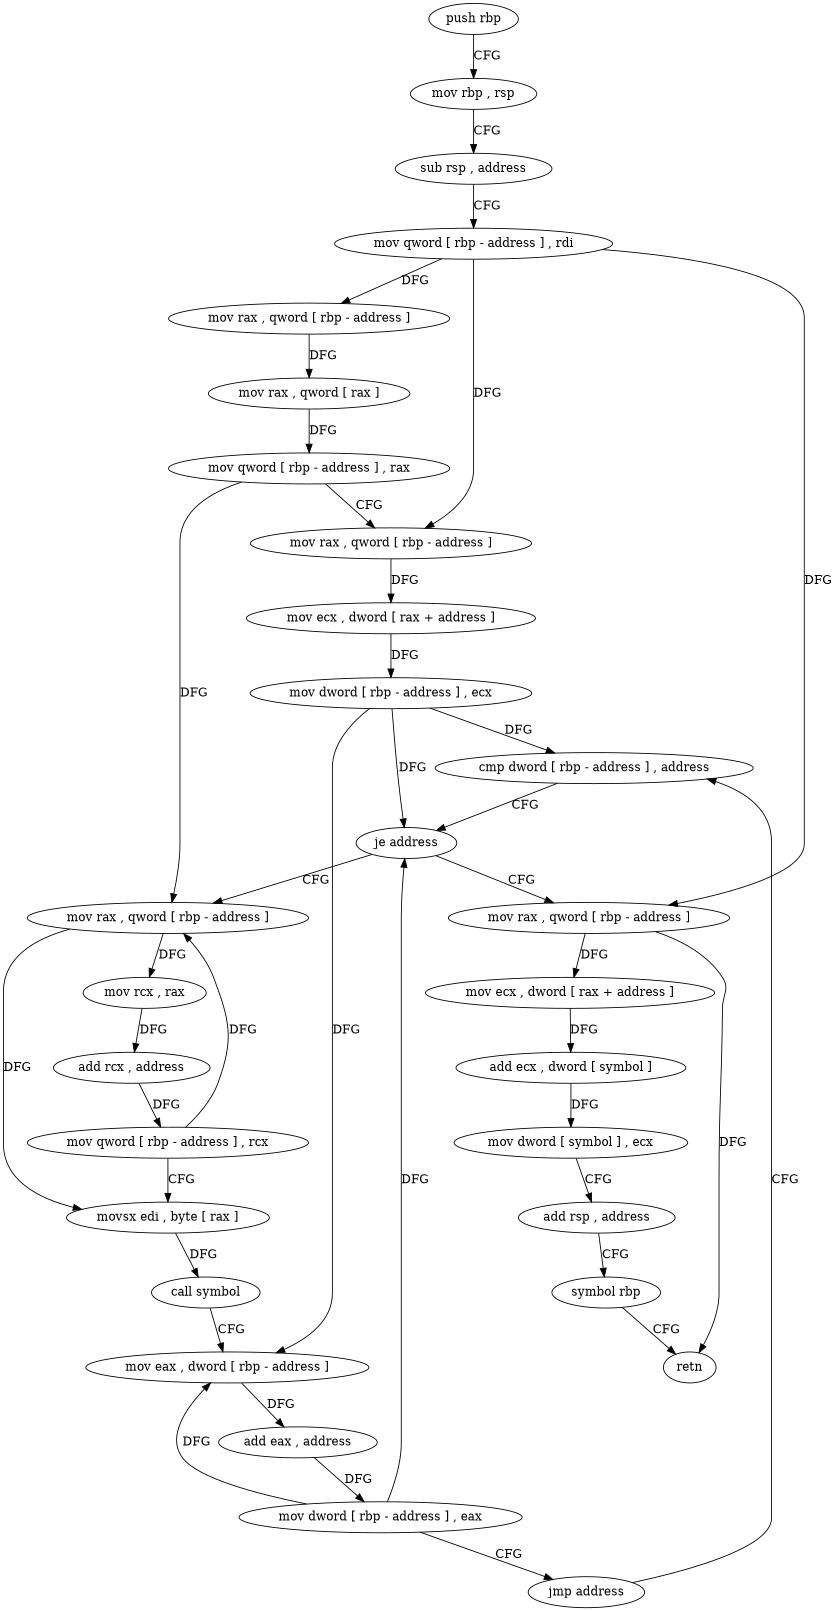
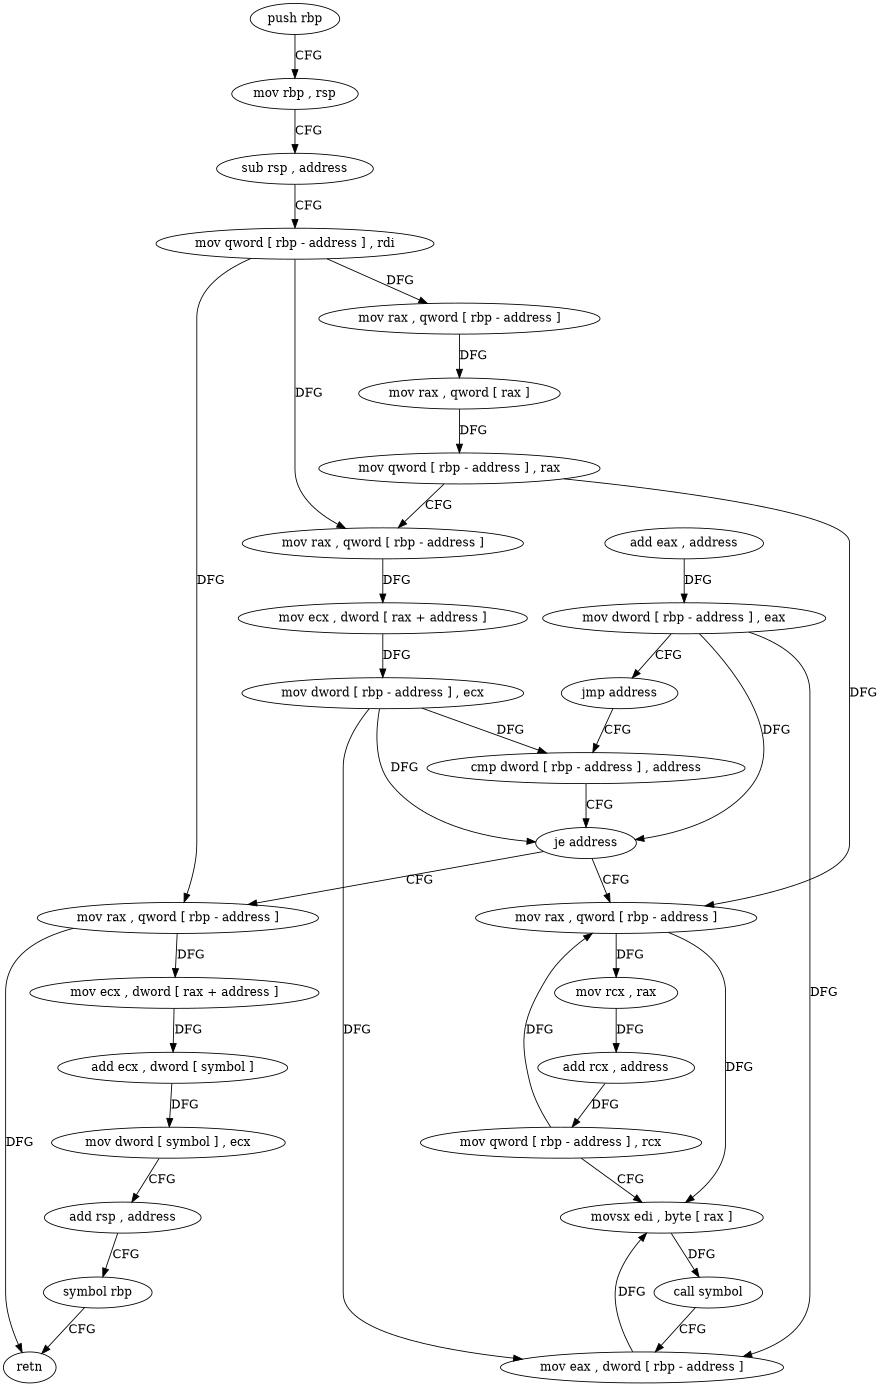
edge "mov eax , dword [ rbp - address ]" -> "add eax , address": now "mov eax , dword [ rbp - address ]" -> "movsx edi , byte [ rax ]"
